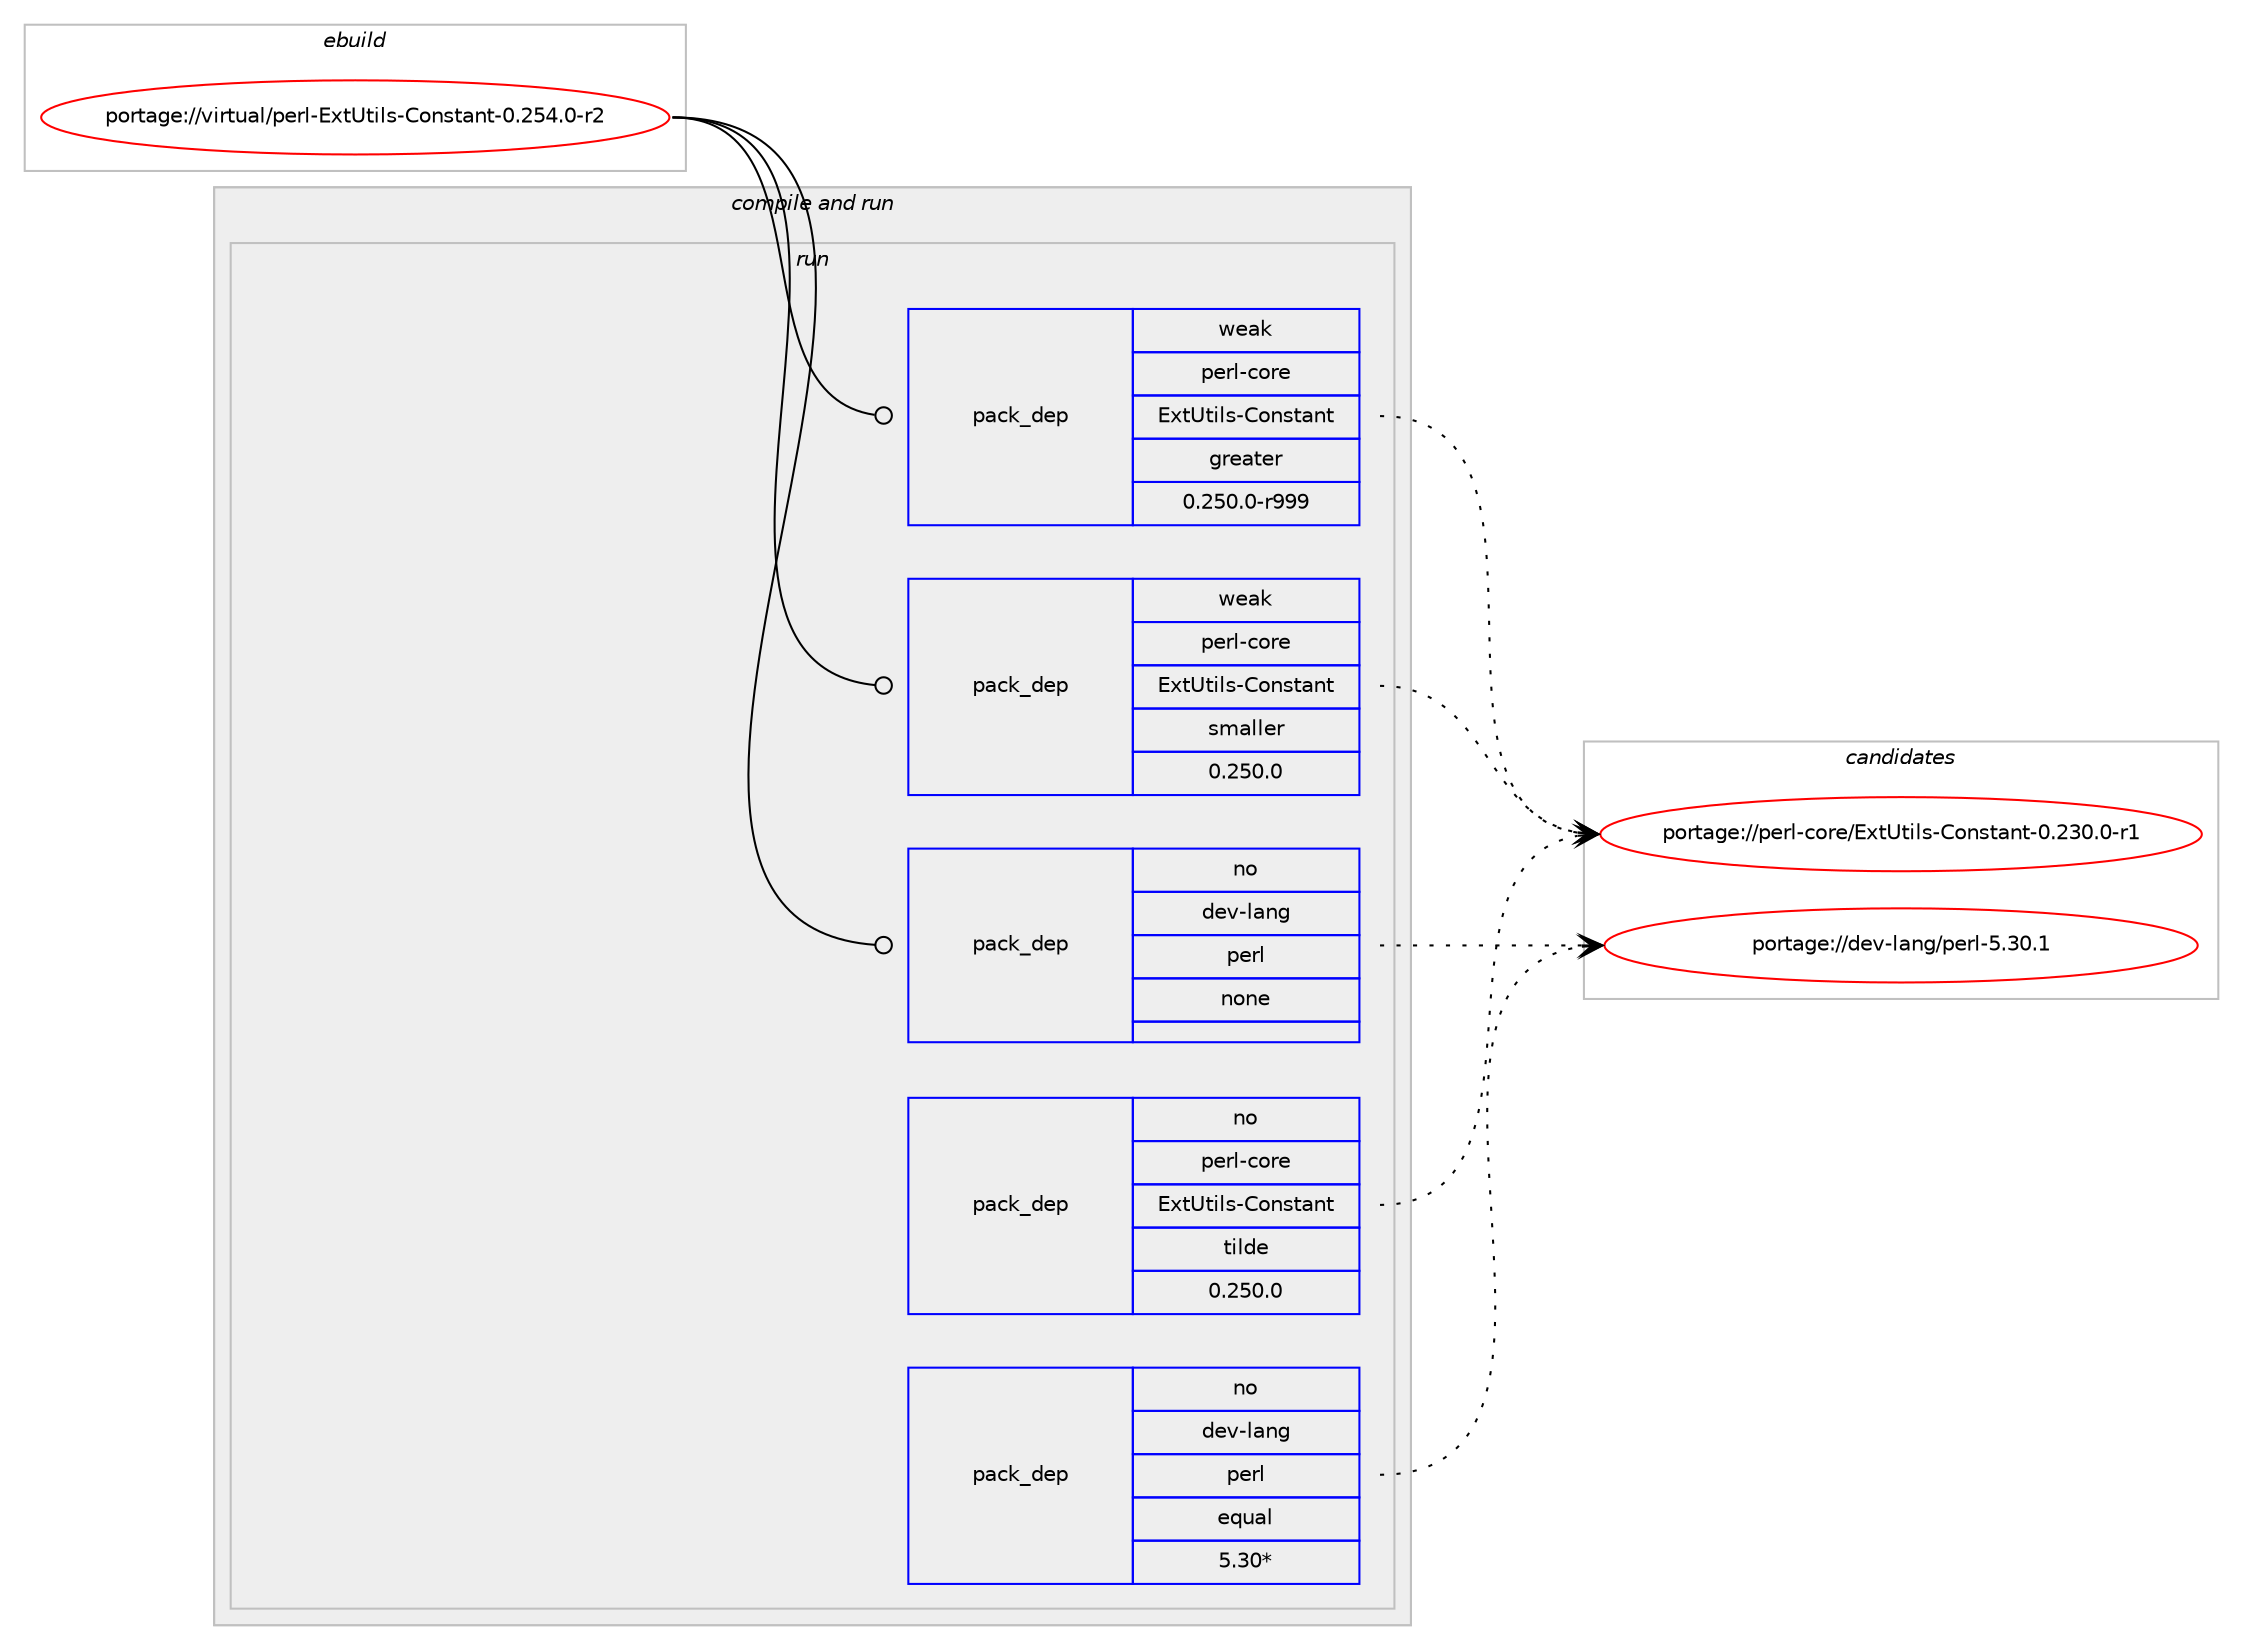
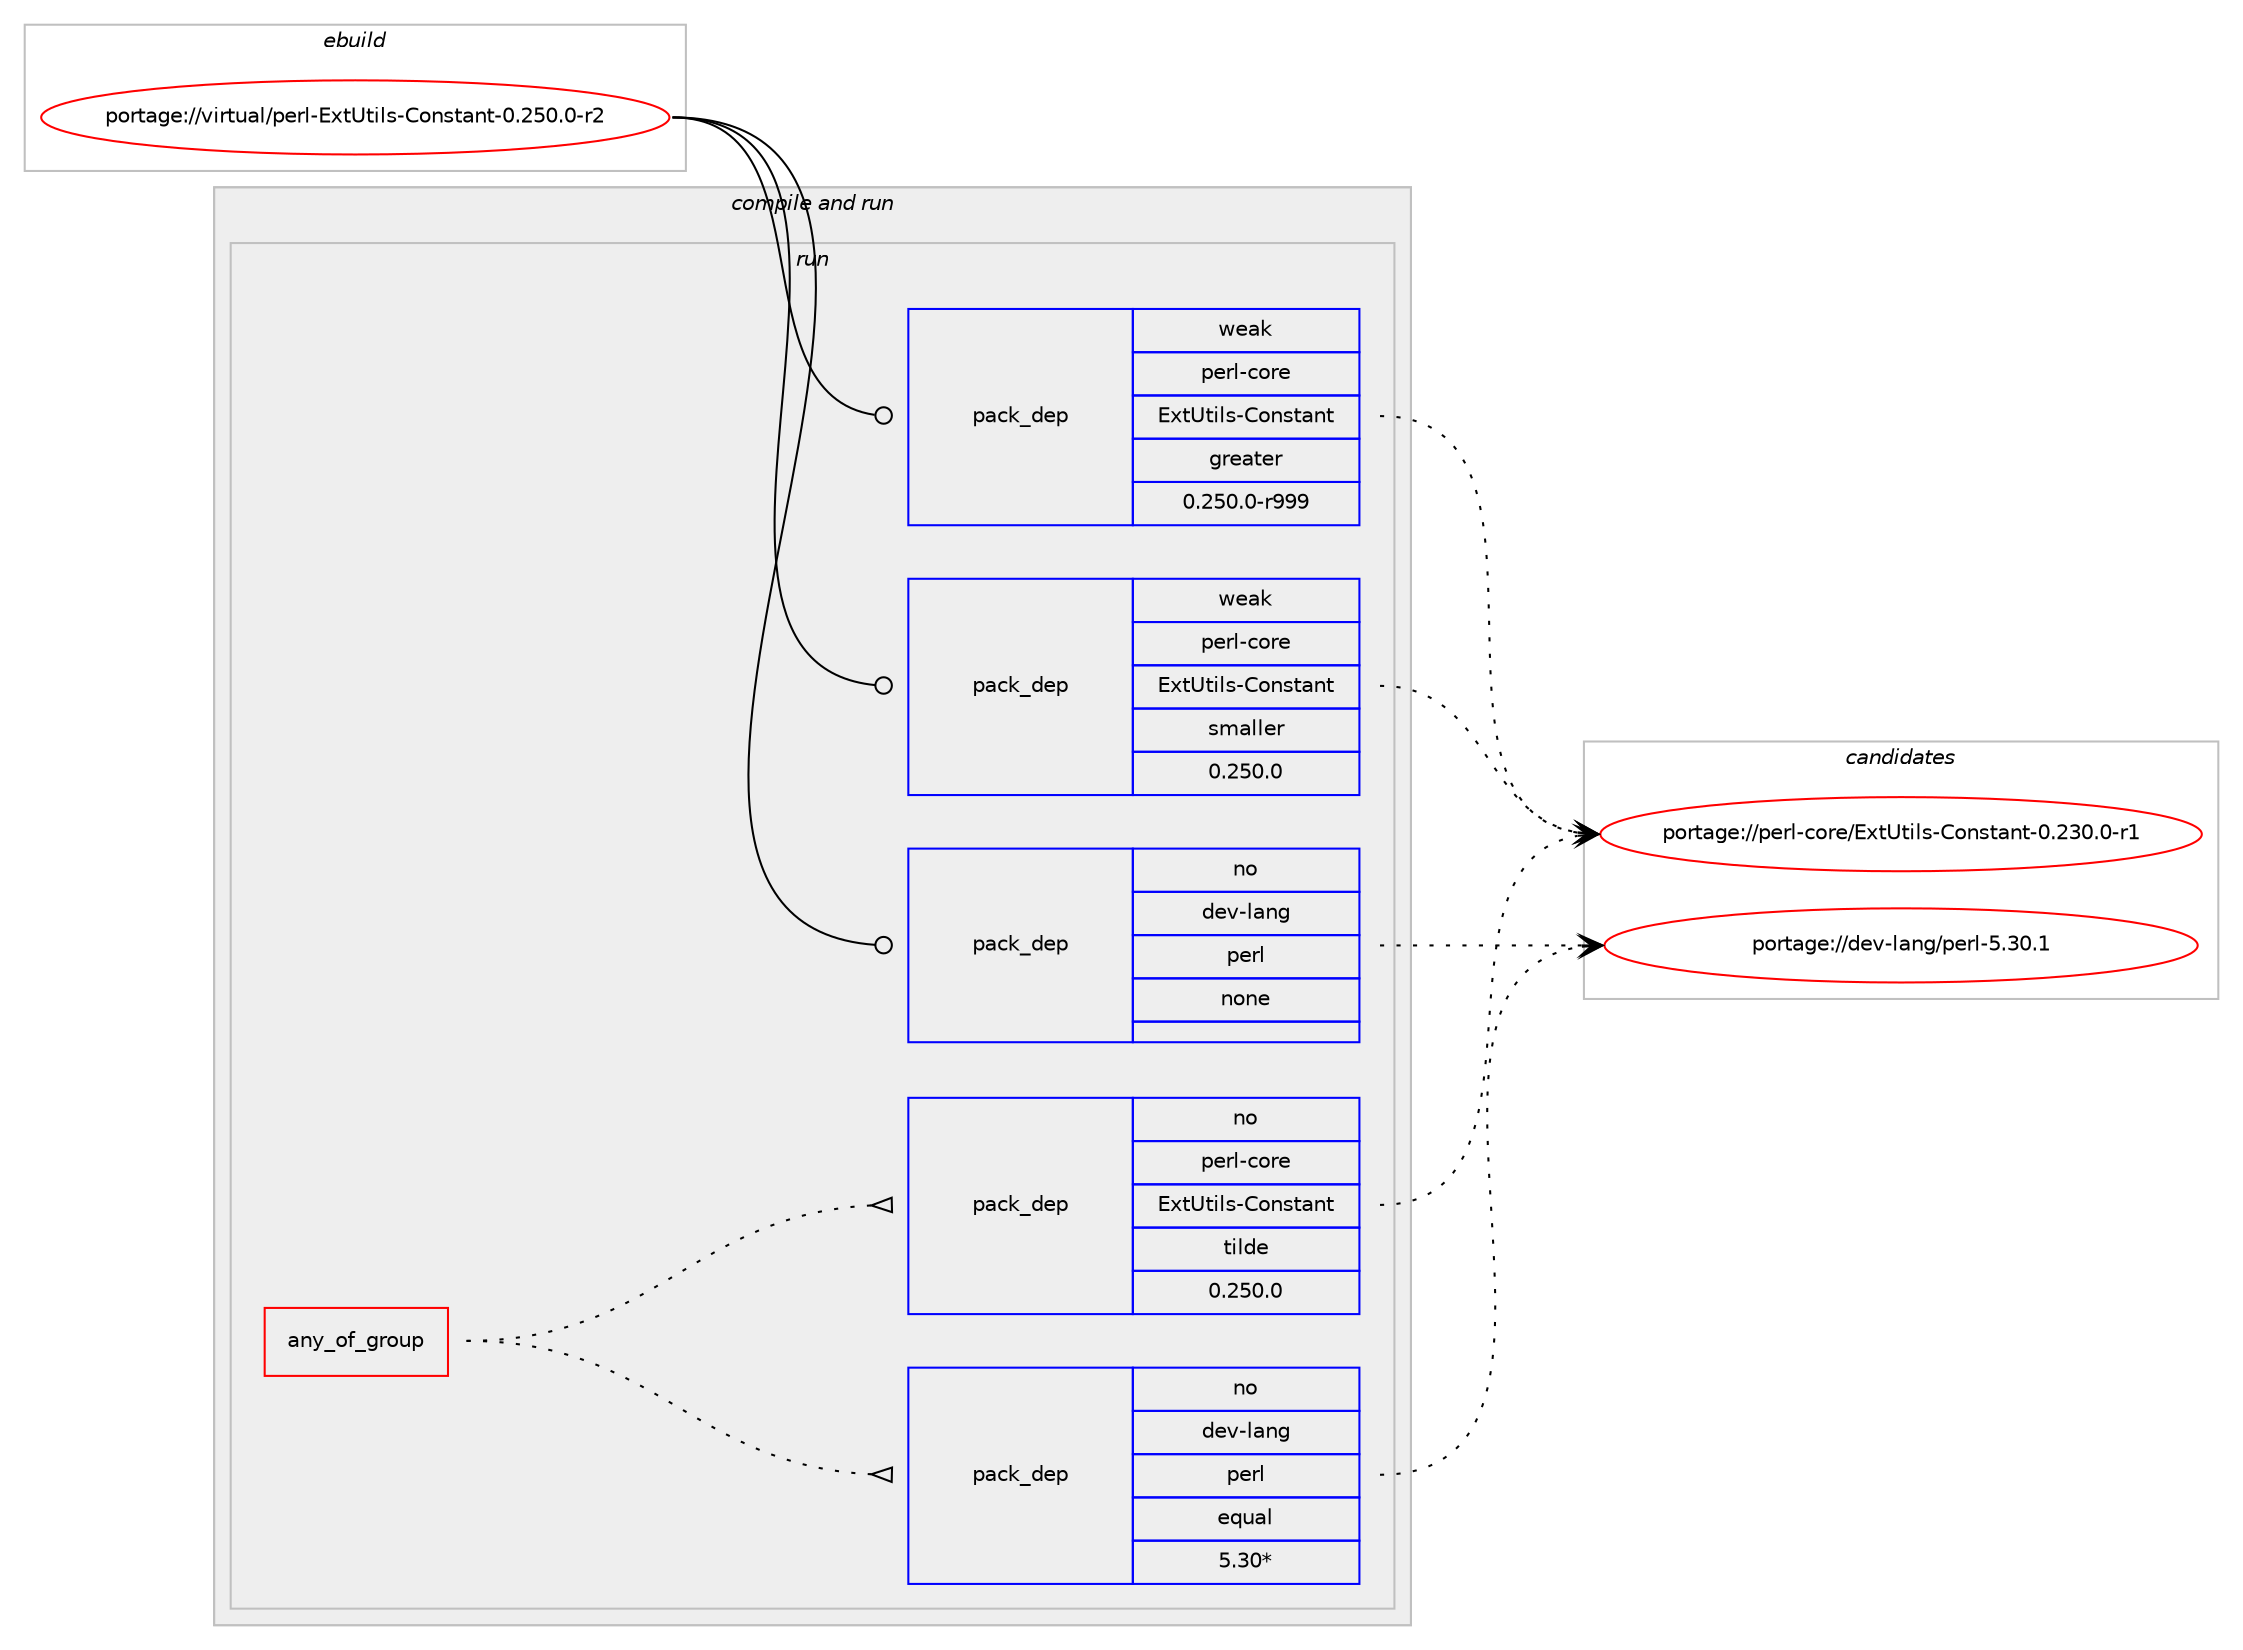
node "portage://virtual/perl-ExtUtils-Constant-0.254.0-r2": label "portage://virtual/perl-ExtUtils-Constant-0.254.0-r2" -> "portage://virtual/perl-ExtUtils-Constant-0.250.0-r2"
node "any_of_group": added
